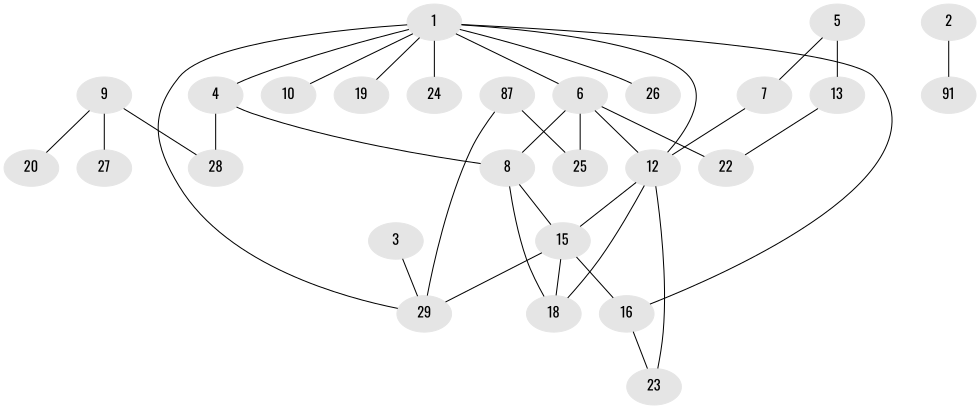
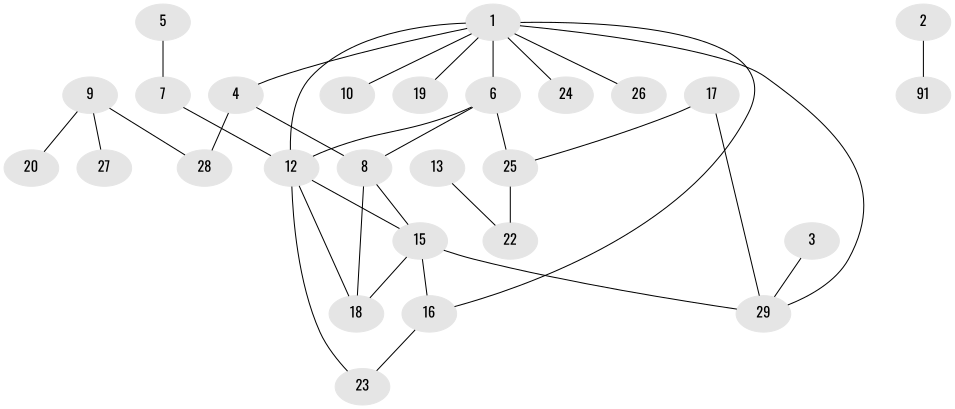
edge "5" -- "13": removed
node "87": label "87" -> "17"
edge "6" -- "22": now "25" -- "22"
